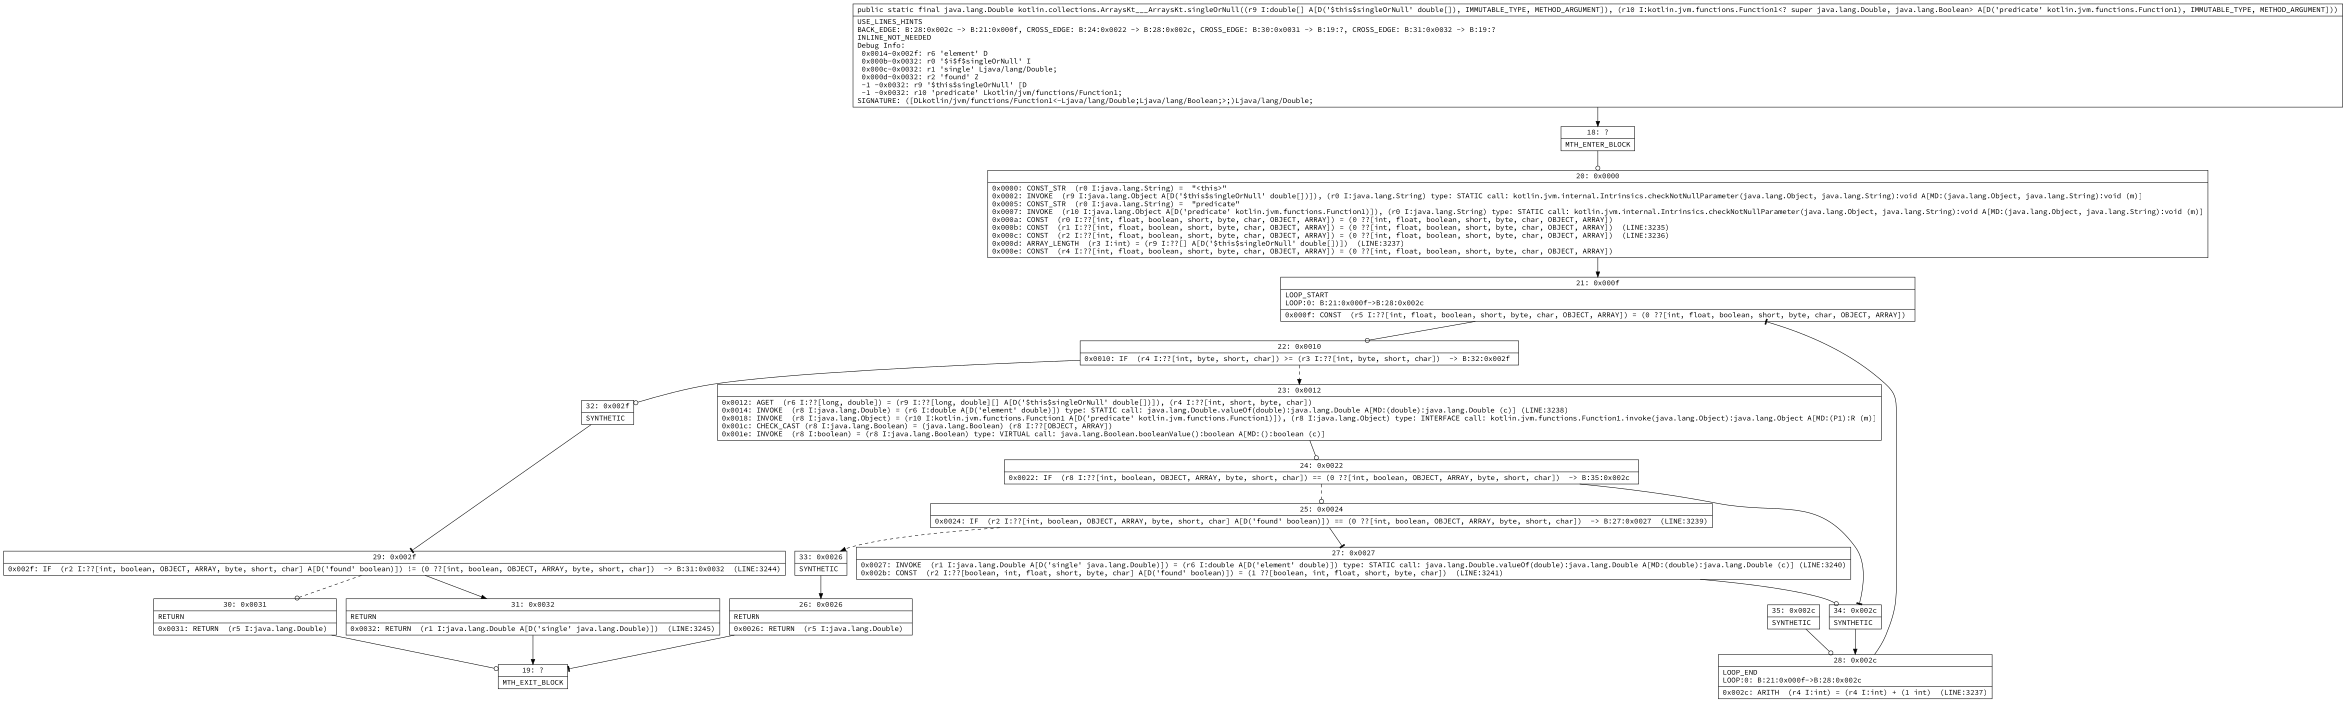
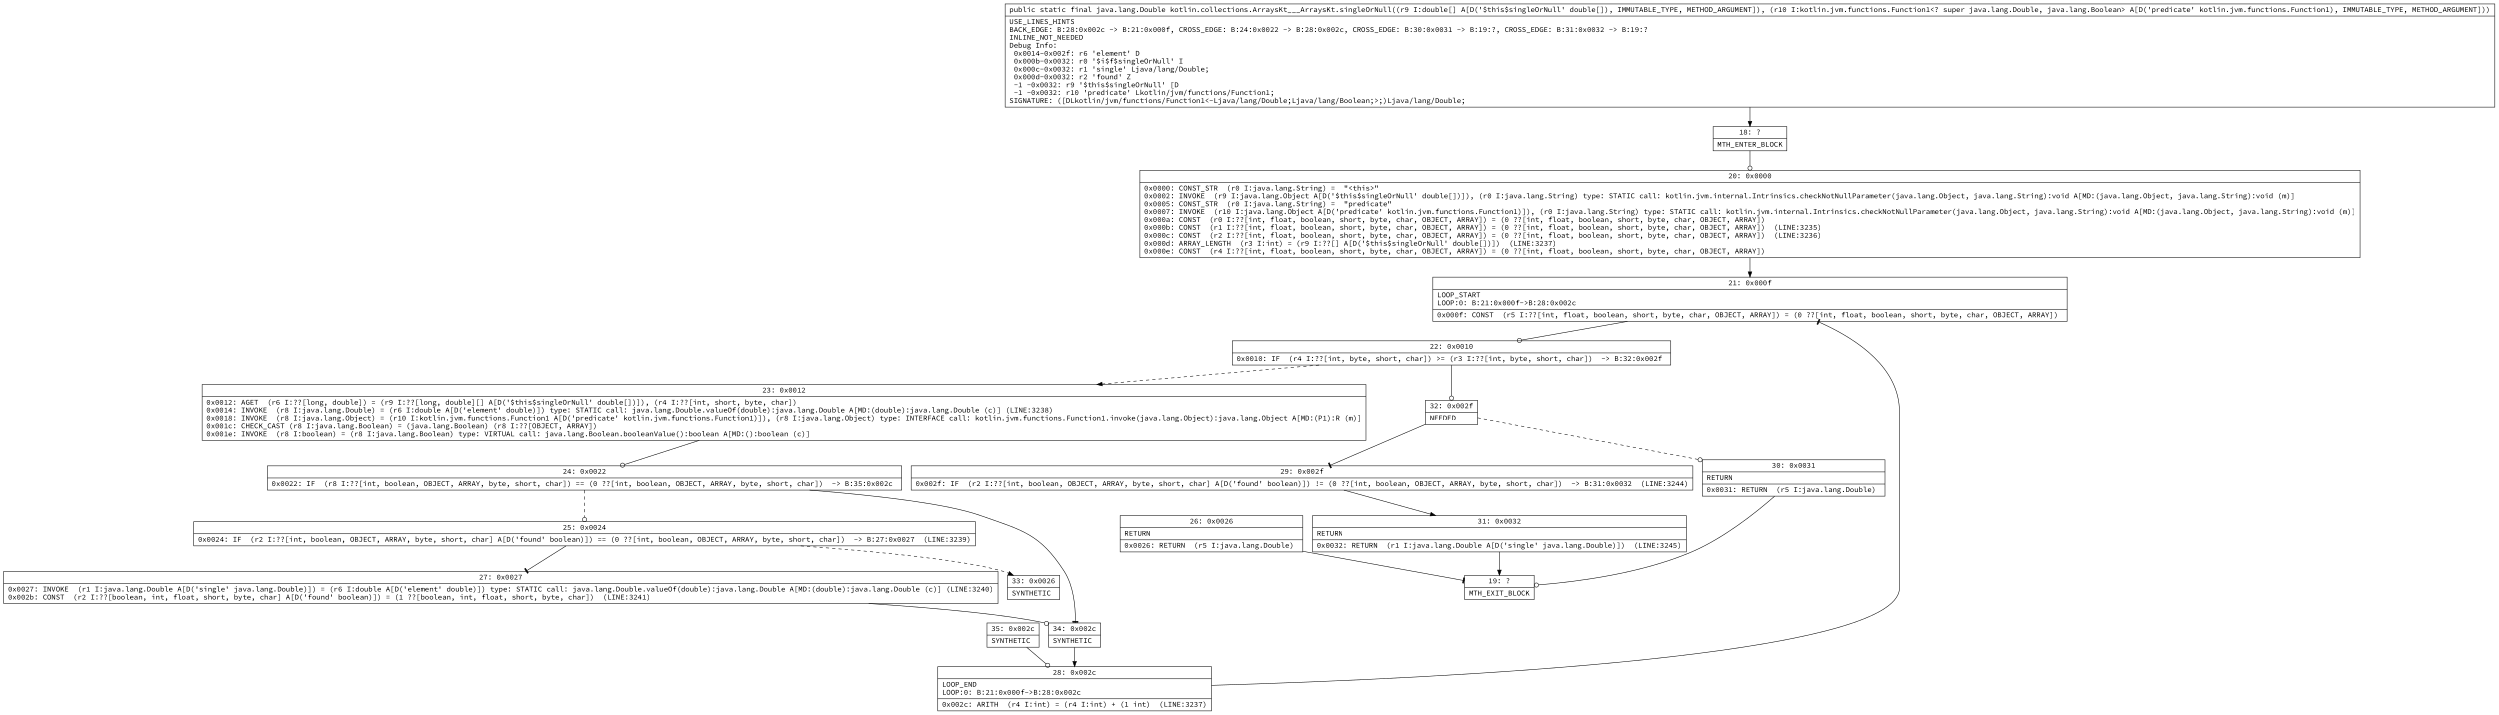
node "32: 0x002f": text "SYNTHETIC" -> "NEEDED"
edge "33: 0x0026" -> "26: 0x0026": removed
edge "29: 0x002f" -> "30: 0x0031": now "32: 0x002f" -> "30: 0x0031"
